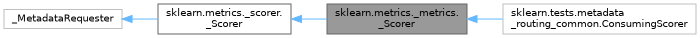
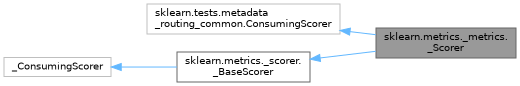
node "_MetadataRequester": label "_MetadataRequester" -> "_ConsumingScorer"
node "sklearn.metrics._scorer. _Scorer": label "sklearn.metrics._scorer. _Scorer" -> "sklearn.metrics._scorer. _BaseScorer"
edge "sklearn.tests.metadata _routing_common.ConsumingScorer" -> "sklearn.metrics._metrics. _Scorer": reversed
